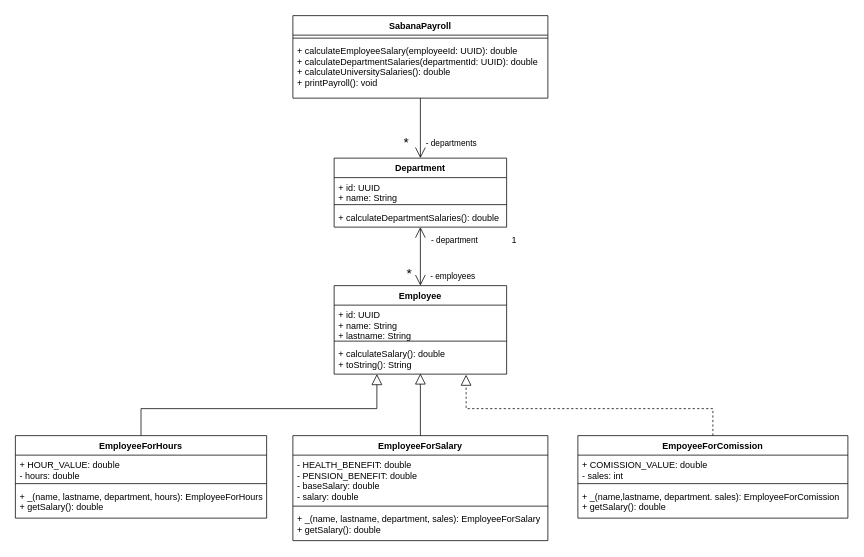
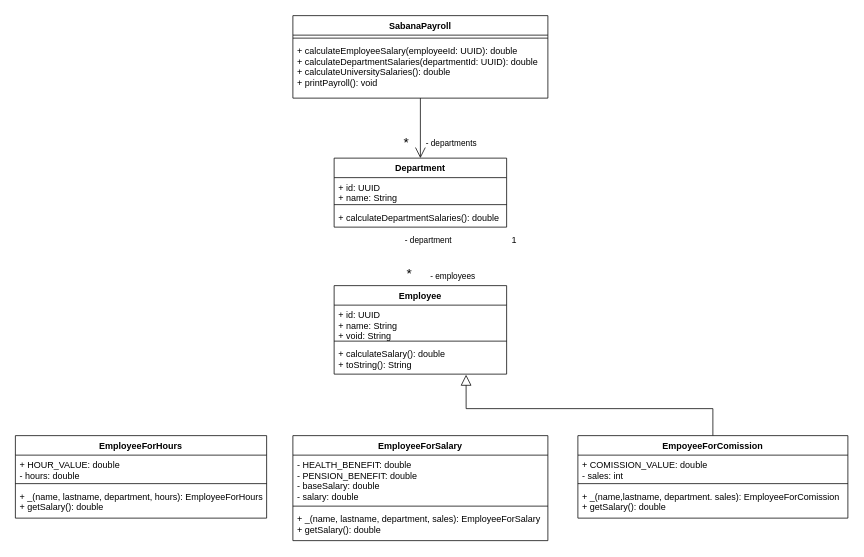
node "- department": moved (458, 240) -> (432, 240)
edge "Department" -- "Employee": removed
node "+ id: UUID + name: String + lastname: String": label "+ id: UUID + name: String + lastname: String" -> "+ id: UUID + name: String + void: String"
edge "EmployeeForHours" -> "+ calculateSalary(): double + toString(): String": removed
edge "EmpoyeeForComission" -> "+ calculateSalary(): double + toString(): String": style dashed -> solid
edge "EmployeeForSalary" -> "+ calculateSalary(): double + toString(): String": removed
